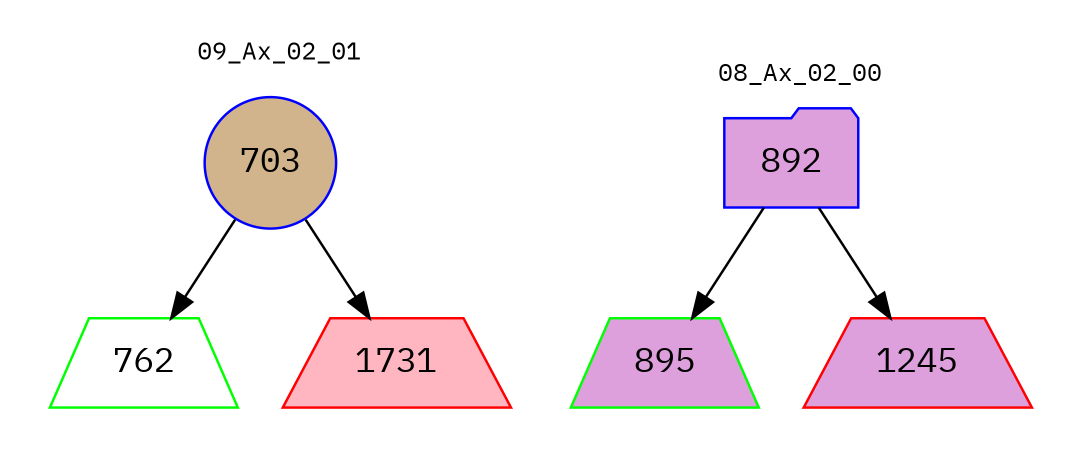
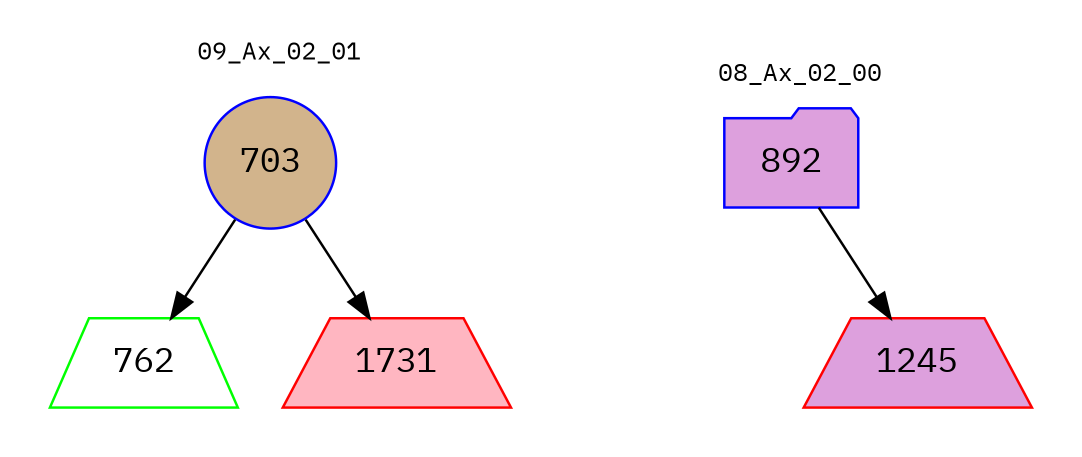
node "895": removed
